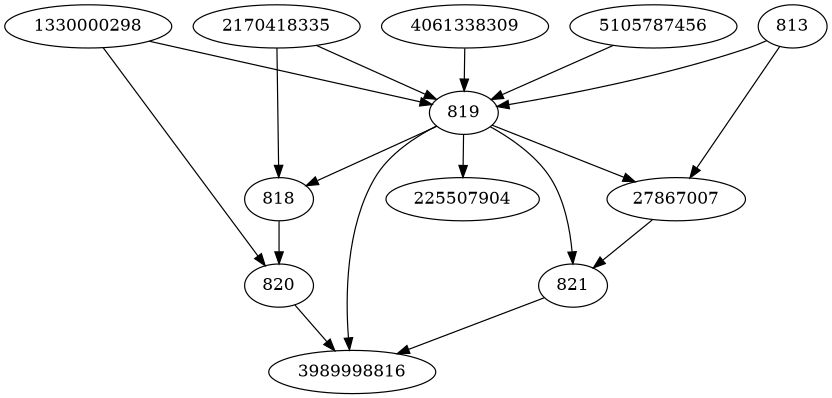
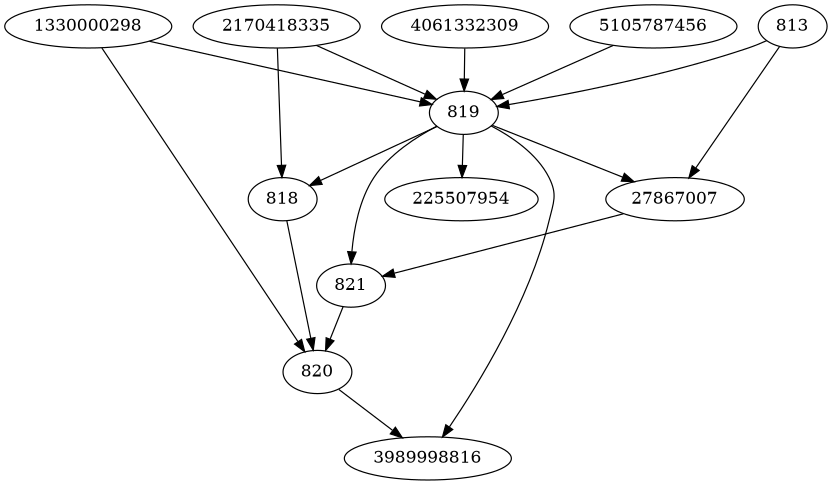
node "4061338309": label "4061338309" -> "4061332309"
node "225507904": label "225507904" -> "225507954"
edge "821" -> "3989998816": now "821" -> "820"
